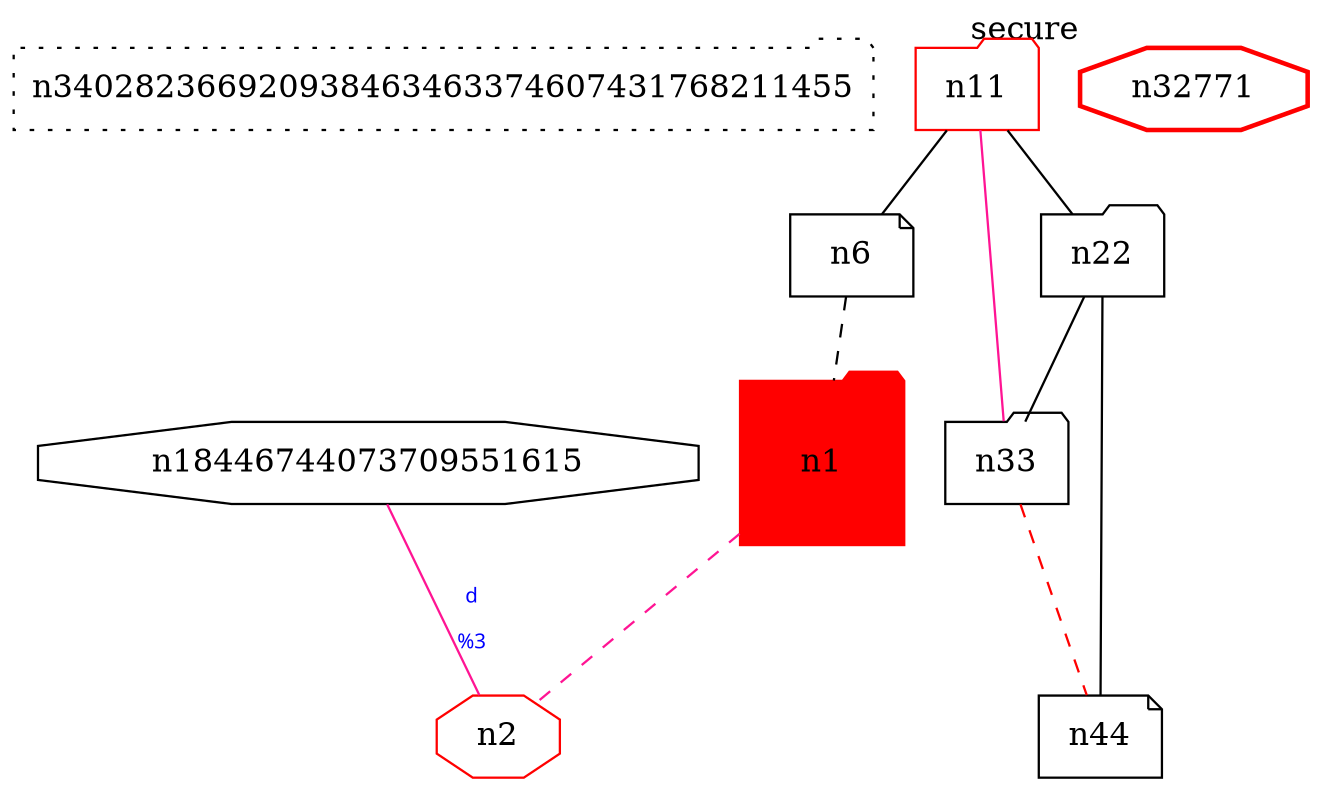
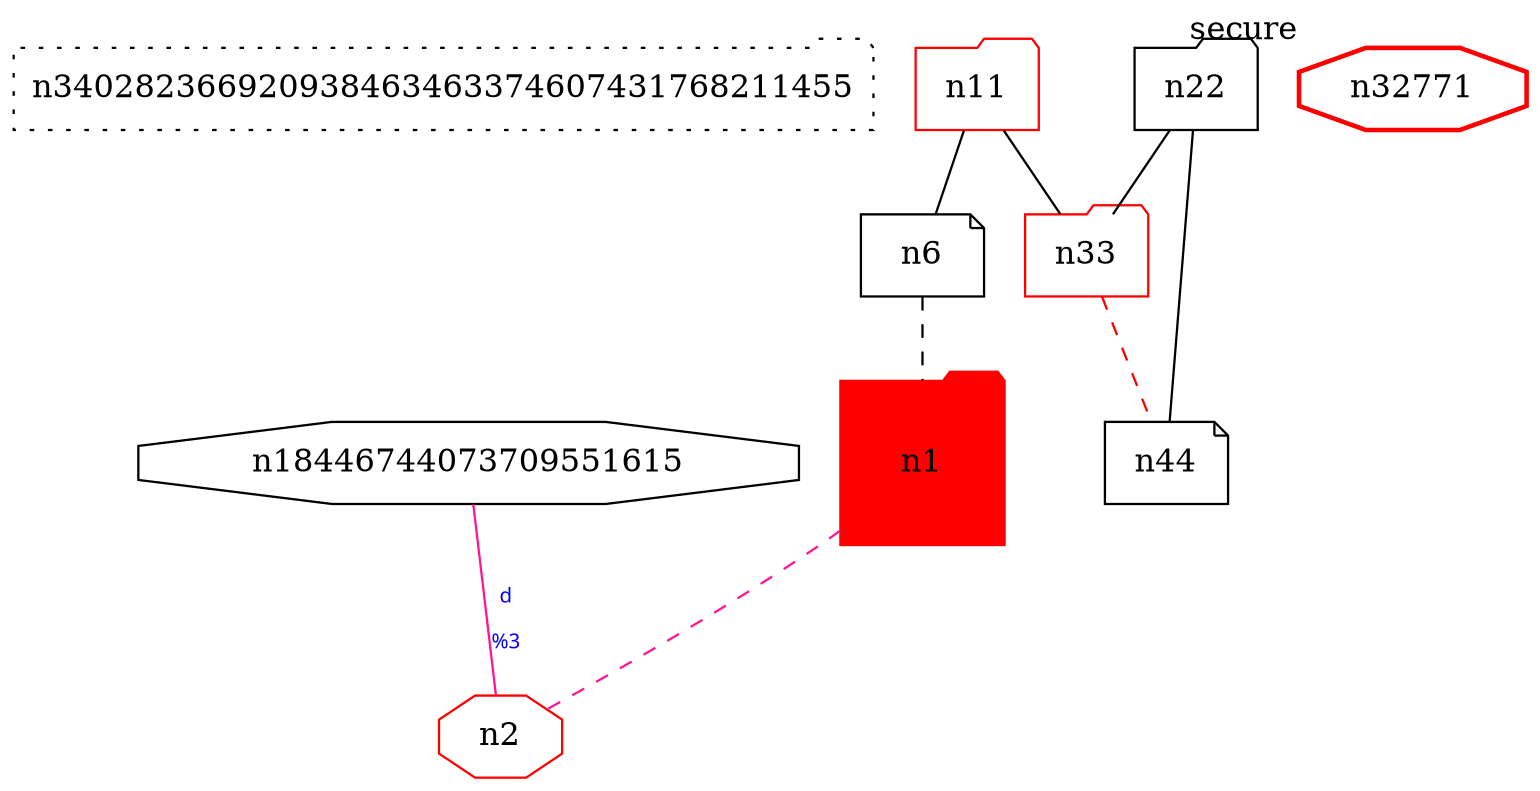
edge "n11" -- "n22": removed
edge "n11" -- "n33": color deeppink -> black
node "n33": color black -> red
